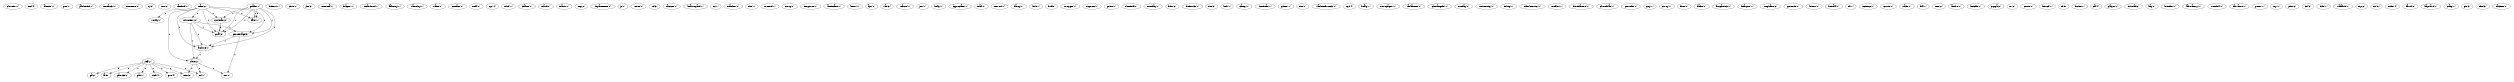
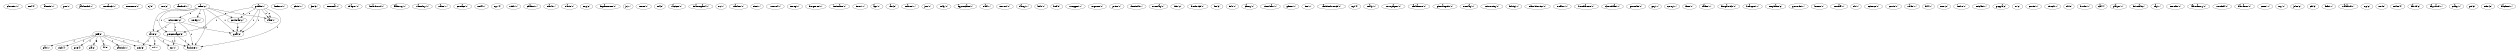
edge "archive(1)" -> "save(2)": reversed
